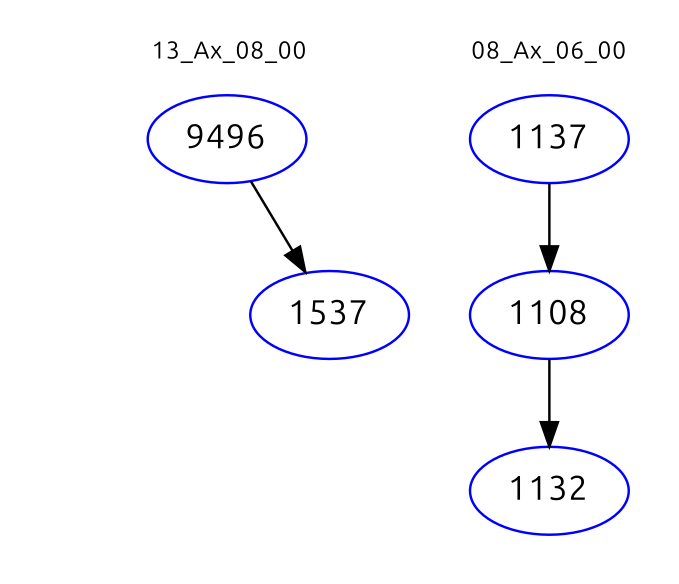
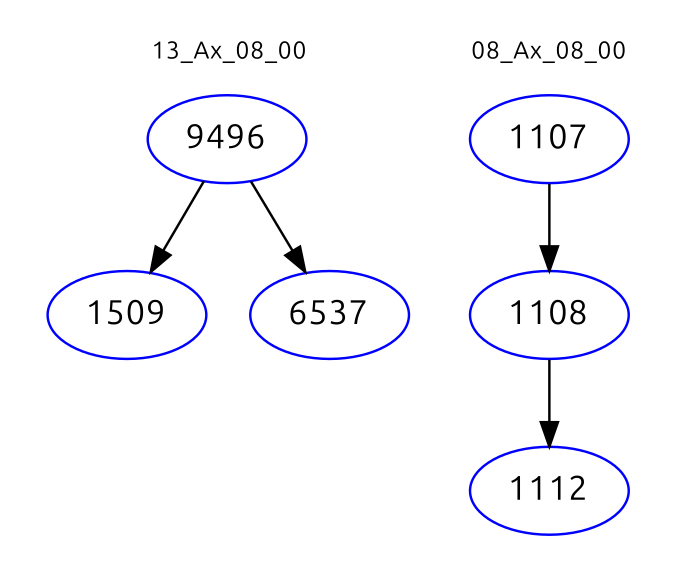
cluster "08_Ax_06_00": label "08_Ax_06_00" -> "08_Ax_08_00"
node "1137": label "1137" -> "1107"
node "1509": added
node "1537": label "1537" -> "6537"
node "1132": label "1132" -> "1112"
